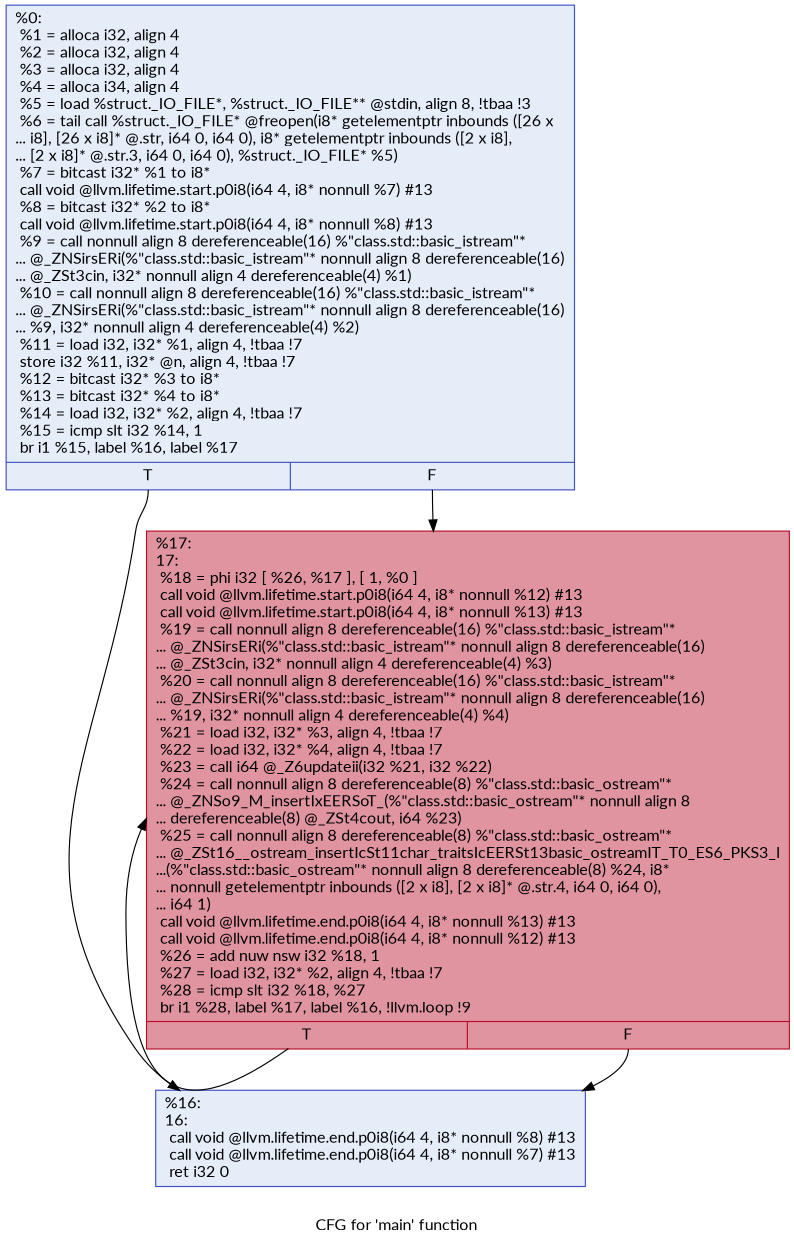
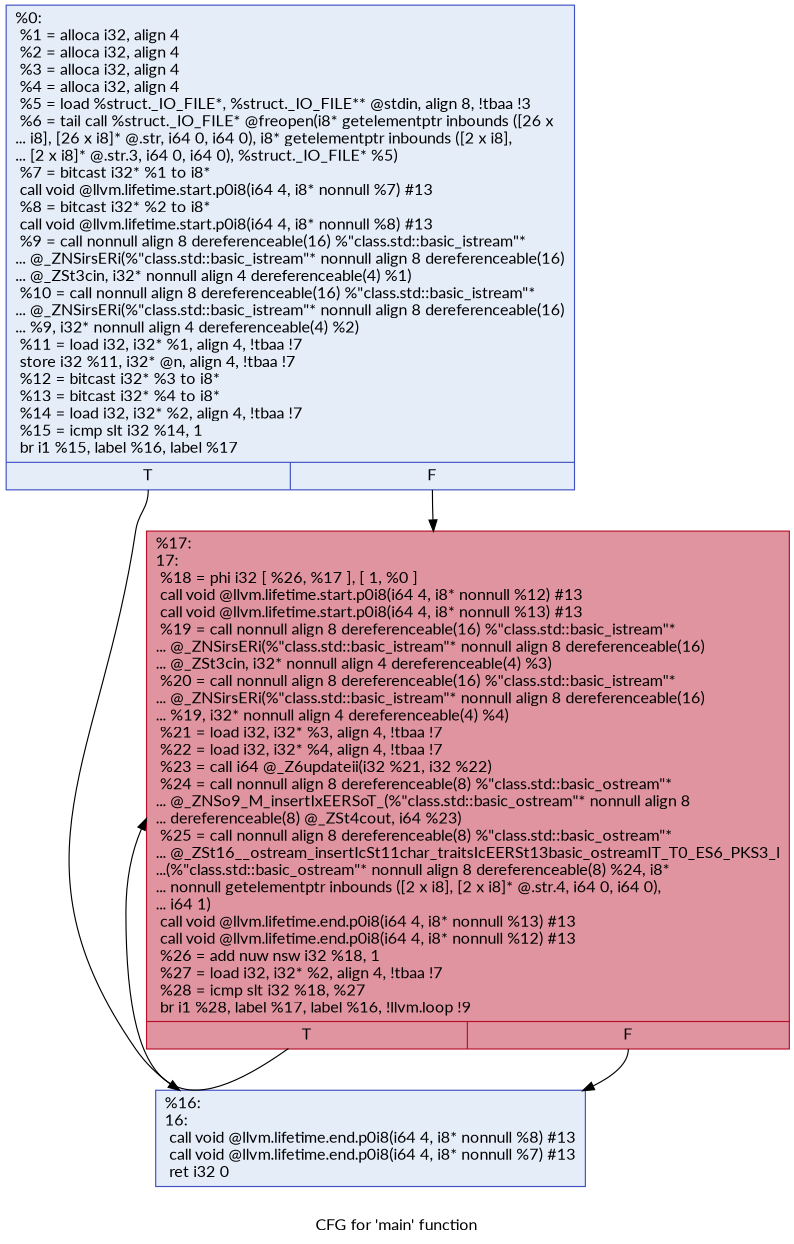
node "%0:": text "%4 = alloca i34, align 4" -> "%4 = alloca i32, align 4"
